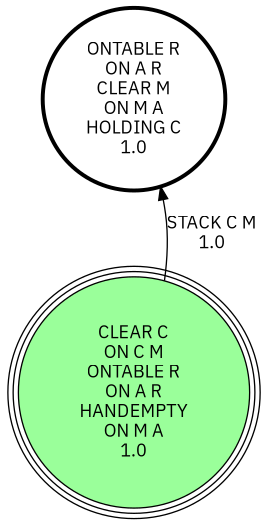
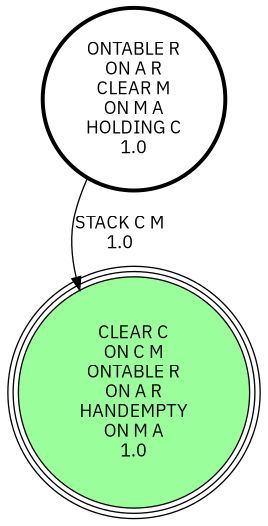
edge "CLEAR C ON C M ONTABLE R ON A R HANDEMPTY ON M A 1.0" -> "ONTABLE R ON A R CLEAR M ON M A HOLDING C 1.0": reversed
